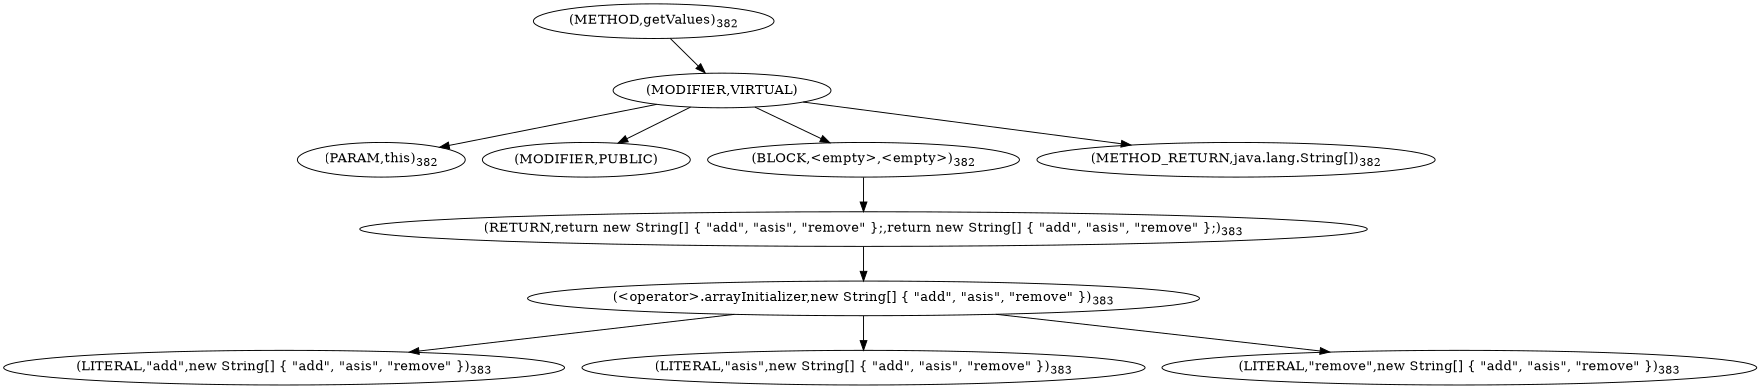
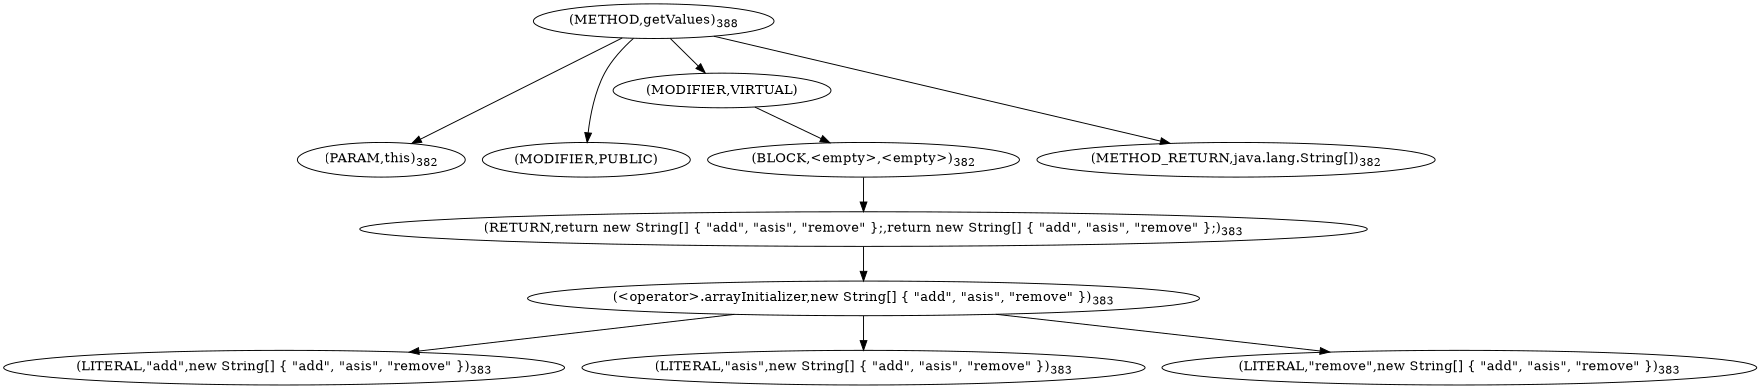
node "(METHOD,getValues)": text "382" -> "388"
edge "(MODIFIER,VIRTUAL)" -> "(MODIFIER,PUBLIC)": now "(METHOD,getValues)" -> "(MODIFIER,PUBLIC)"
edge "(MODIFIER,VIRTUAL)" -> "(METHOD_RETURN,java.lang.String[])": now "(METHOD,getValues)" -> "(METHOD_RETURN,java.lang.String[])"
edge "(MODIFIER,VIRTUAL)" -> "(PARAM,this)": now "(METHOD,getValues)" -> "(PARAM,this)"
